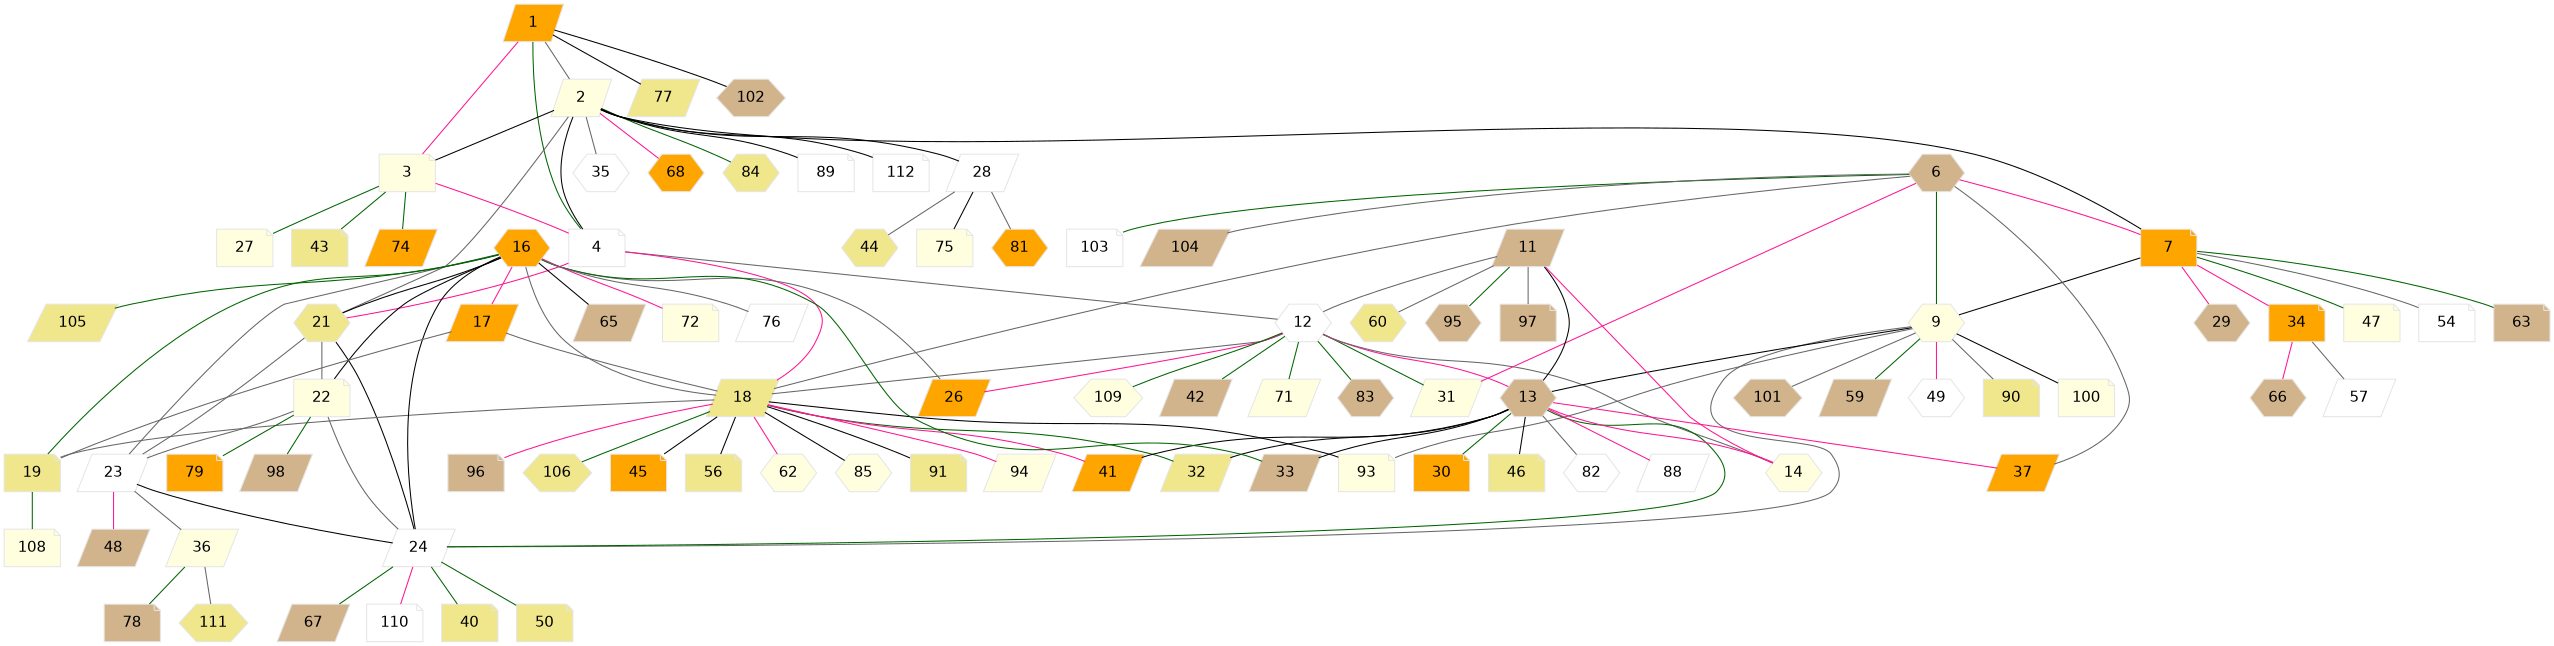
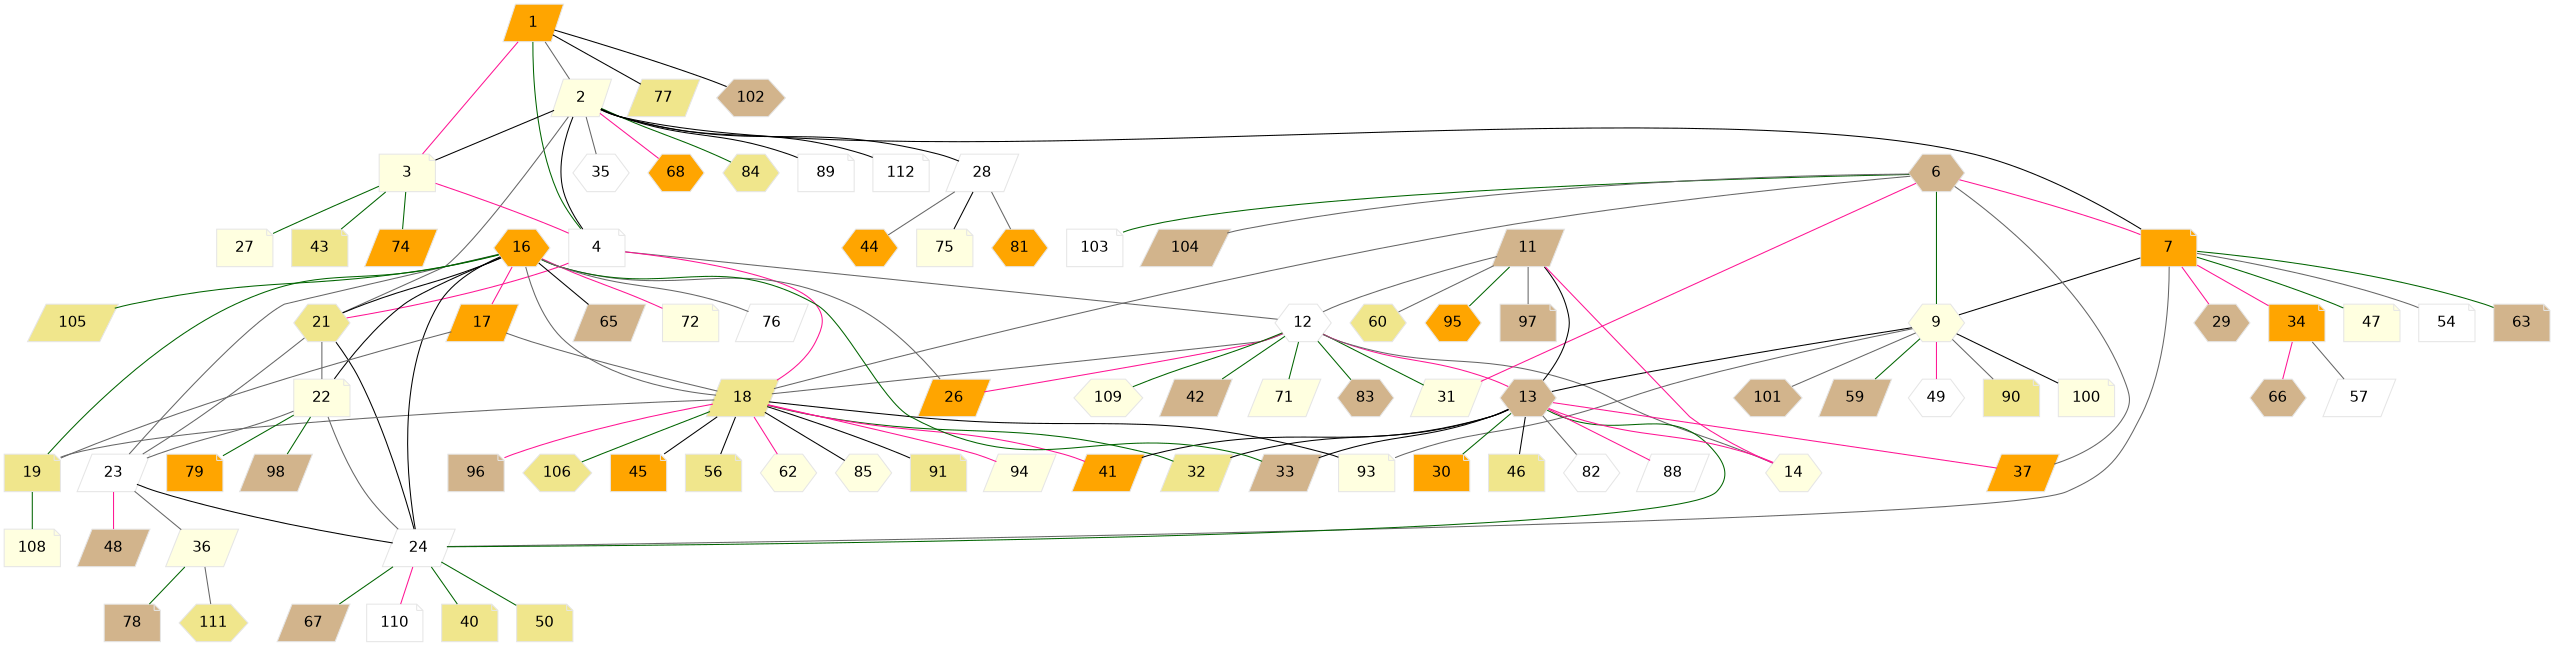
node "44": fillcolor khaki -> orange
node "95": fillcolor tan -> orange
edge "9" -- "24": now "7" -- "24"
